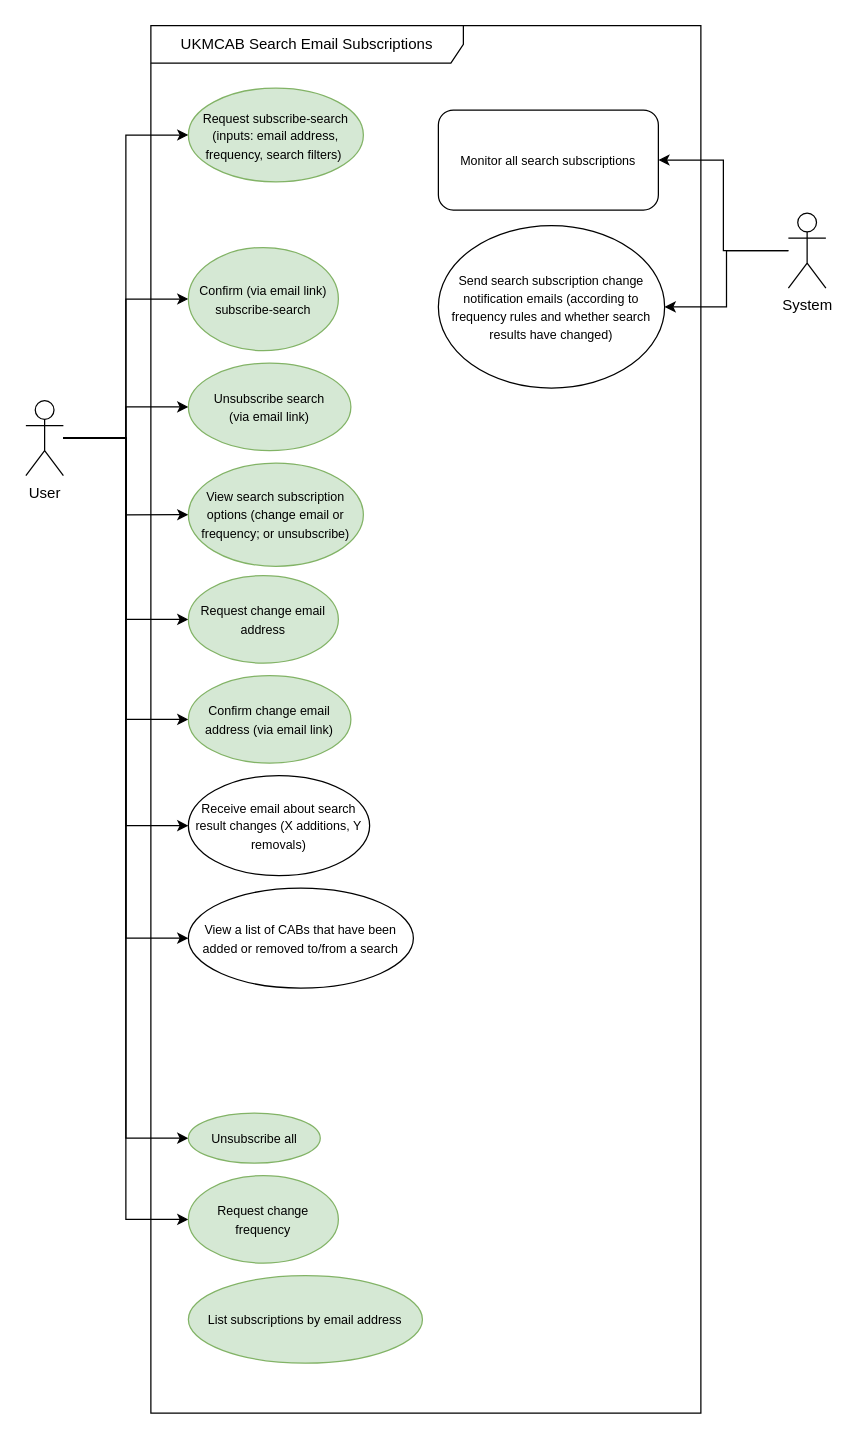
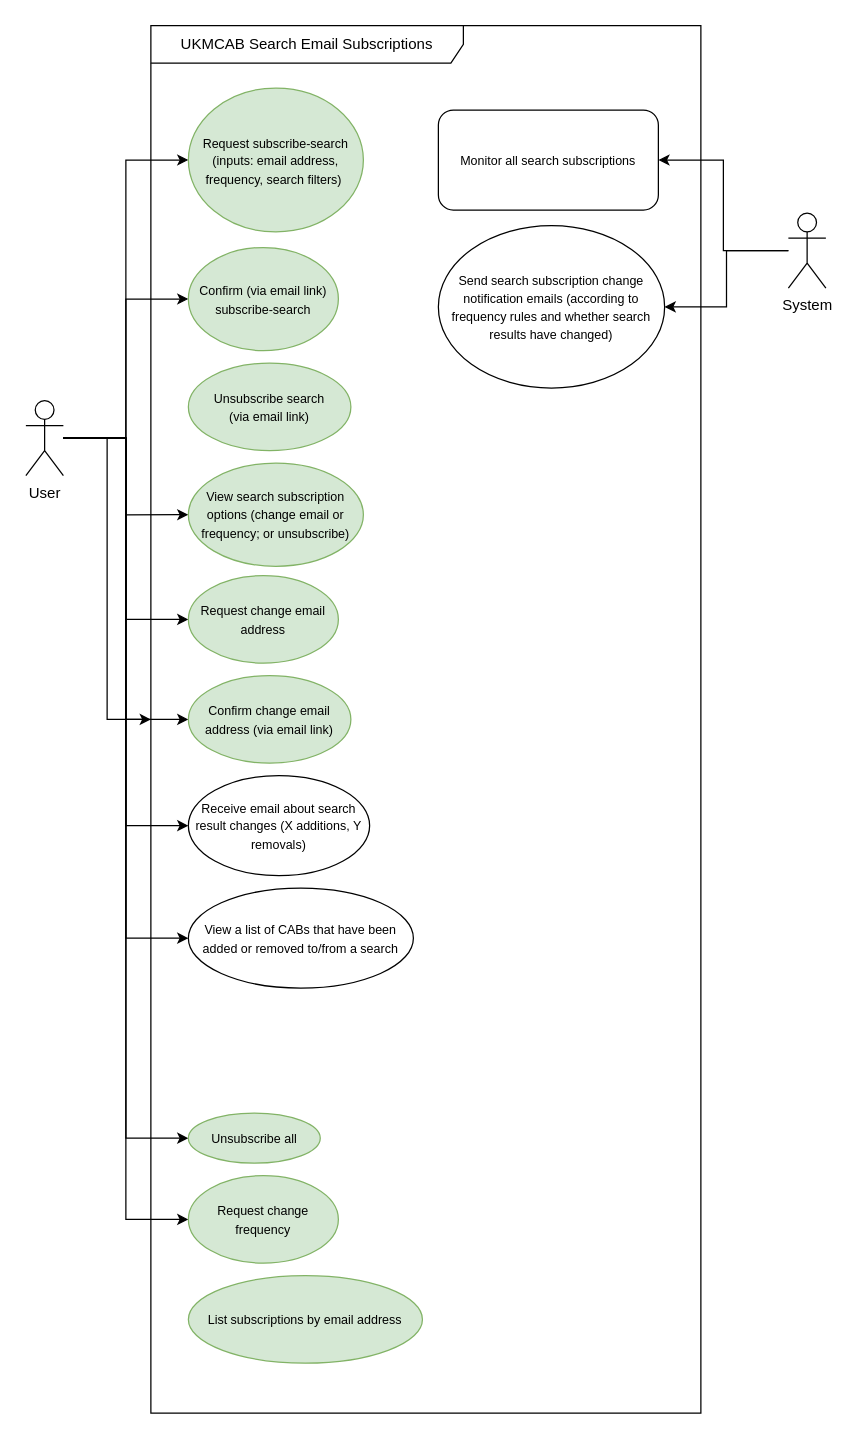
node "Request subscribe-search (inputs: email address, frequency, search filters)": size 175x94 -> 175x144
edge "User" -> "Unsubscribe search (via email link)": now "User" -> "UKMCAB Search Email Subscriptions"
